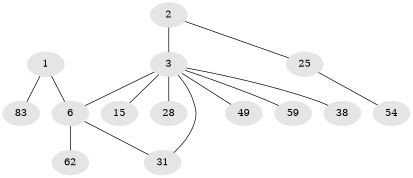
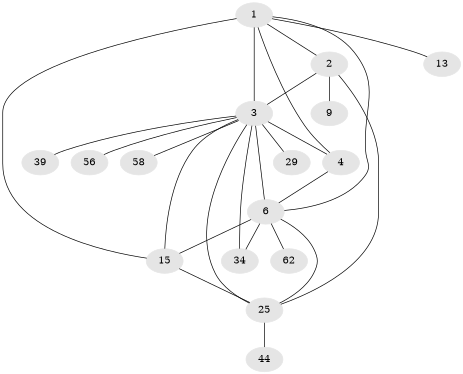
edge "1" -- "2": added
edge "1" -- "3": added
edge "1" -- "15": added
node "83": label "83" -> "13"
node "28": label "28" -> "29"
node "49": label "49" -> "39"
node "59": label "59" -> "56"
node "9": added
node "38": label "38" -> "58"
node "54": label "54" -> "44"
node "31": label "31" -> "34"
node "4": added
edge "3" -- "25": added
edge "6" -- "15": added
edge "6" -- "25": added
edge "15" -- "25": added
